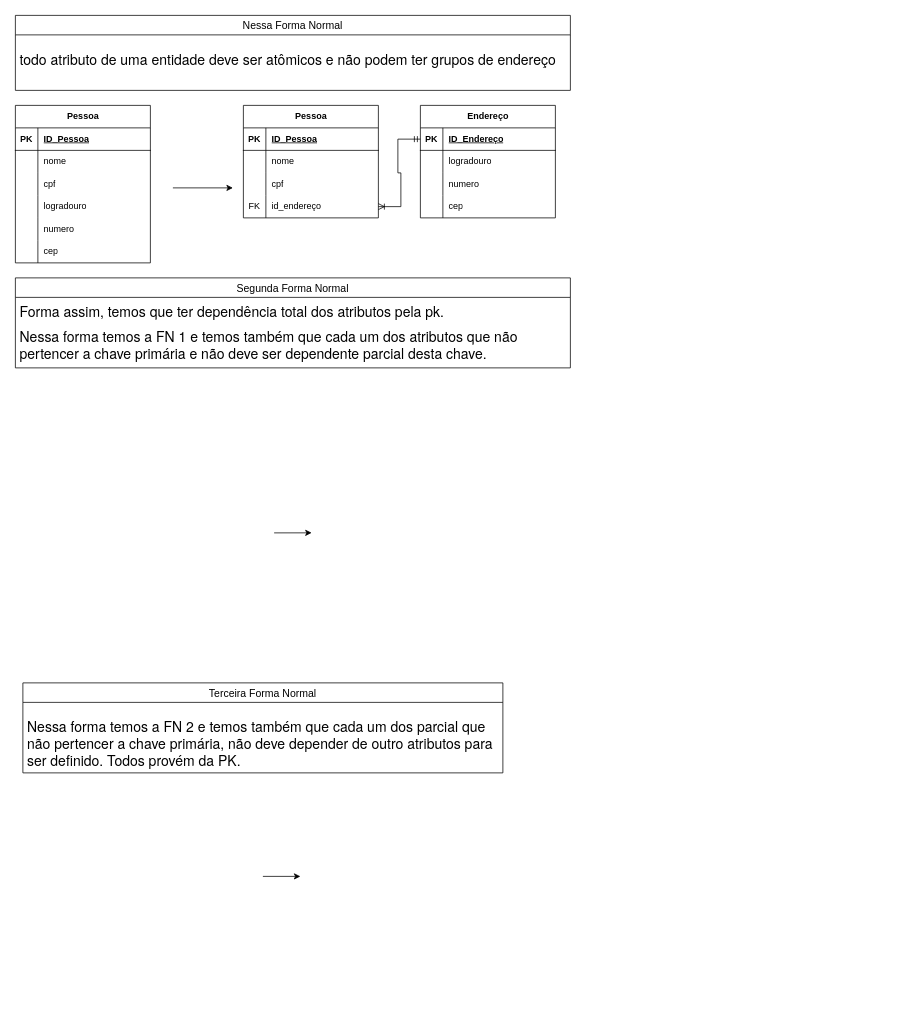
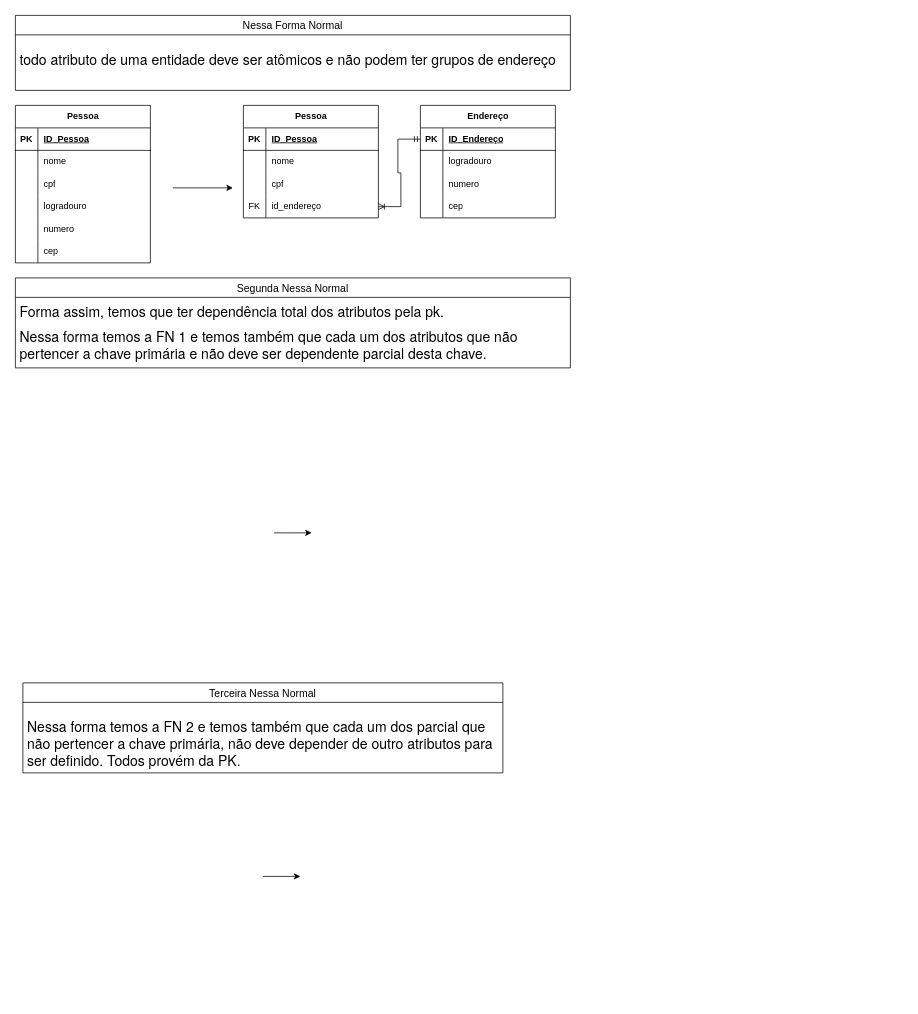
node "Segunda Forma Normal": label "Segunda Forma Normal" -> "Segunda Nessa Normal"
node "Terceira Forma Normal": label "Terceira Forma Normal" -> "Terceira Nessa Normal"
